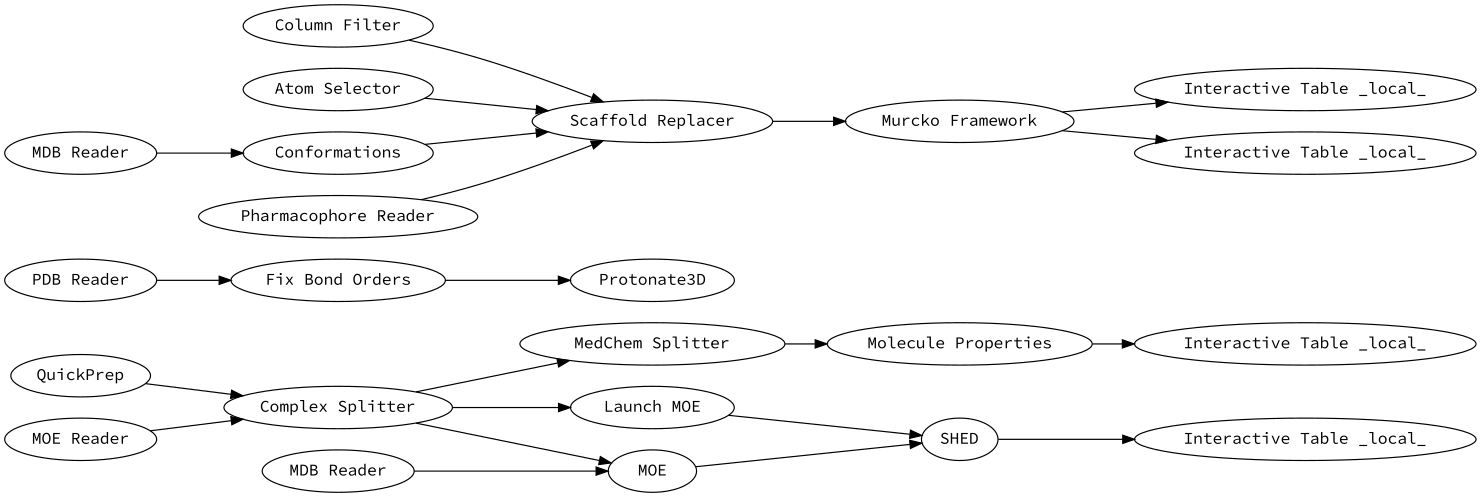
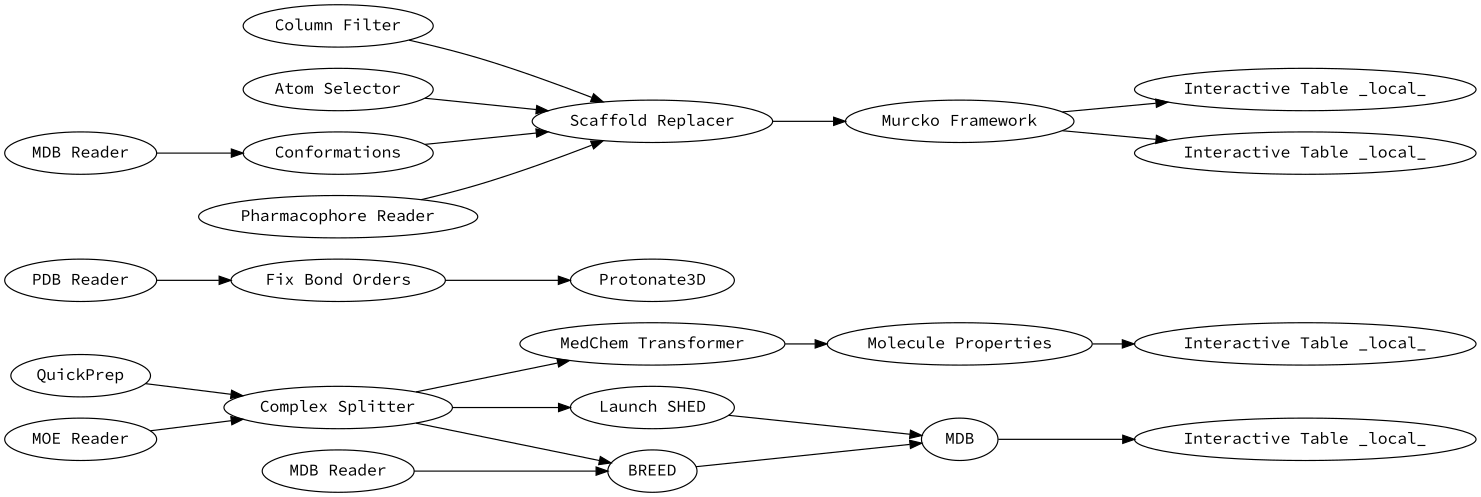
node "MedChem Splitter": label "MedChem Splitter" -> "MedChem Transformer"
node "Launch MOE": label "Launch MOE" -> "Launch SHED"
node "SHED": label "SHED" -> "MDB"
node "MOE": label "MOE" -> "BREED"
